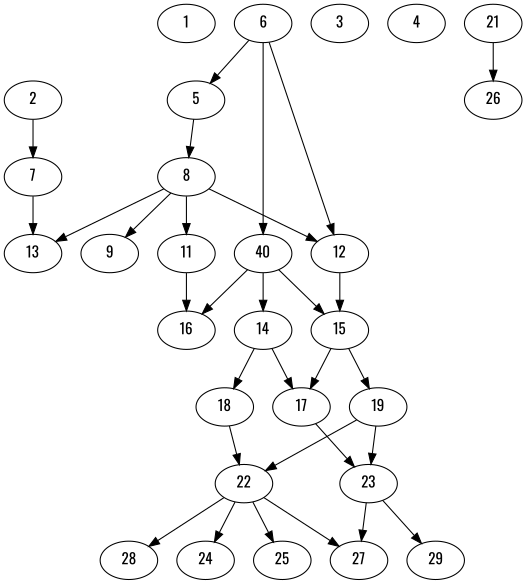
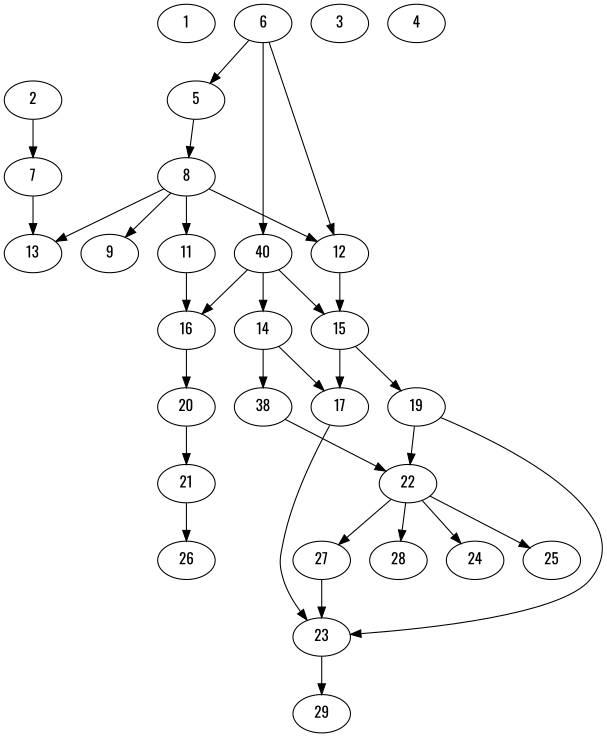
node "20": added
node "18": label "18" -> "38"
edge "23" -> "27": reversed
